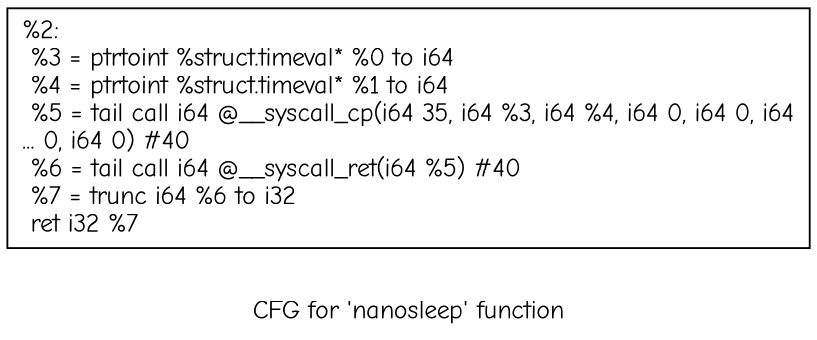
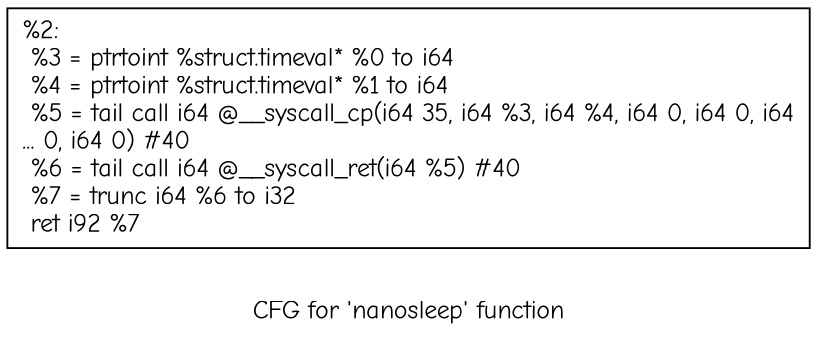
node "%2:": text "ret i32 %7" -> "ret i92 %7"
